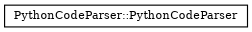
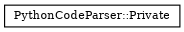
node "PythonCodeParser::PythonCodeParser": label "PythonCodeParser::PythonCodeParser" -> "PythonCodeParser::Private"
